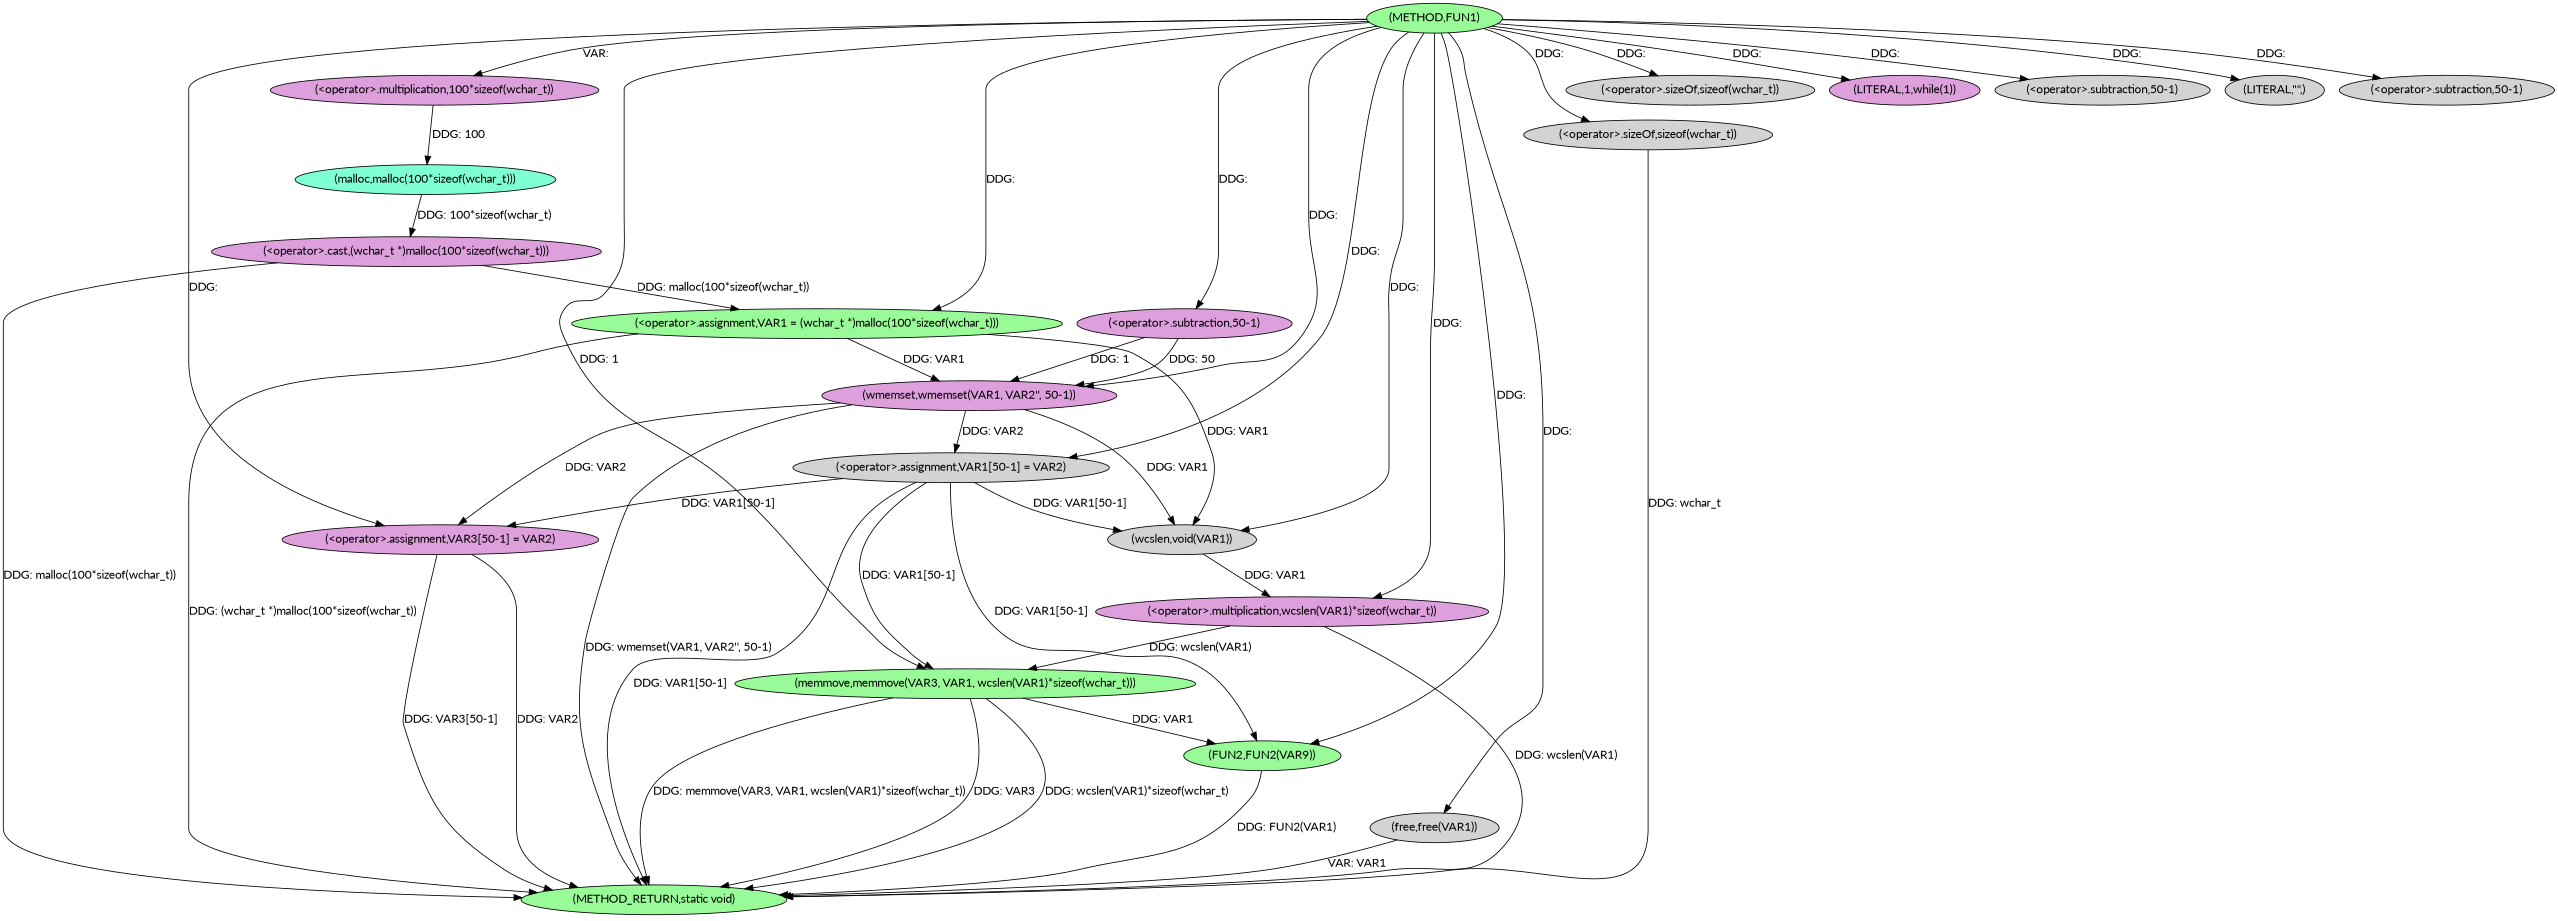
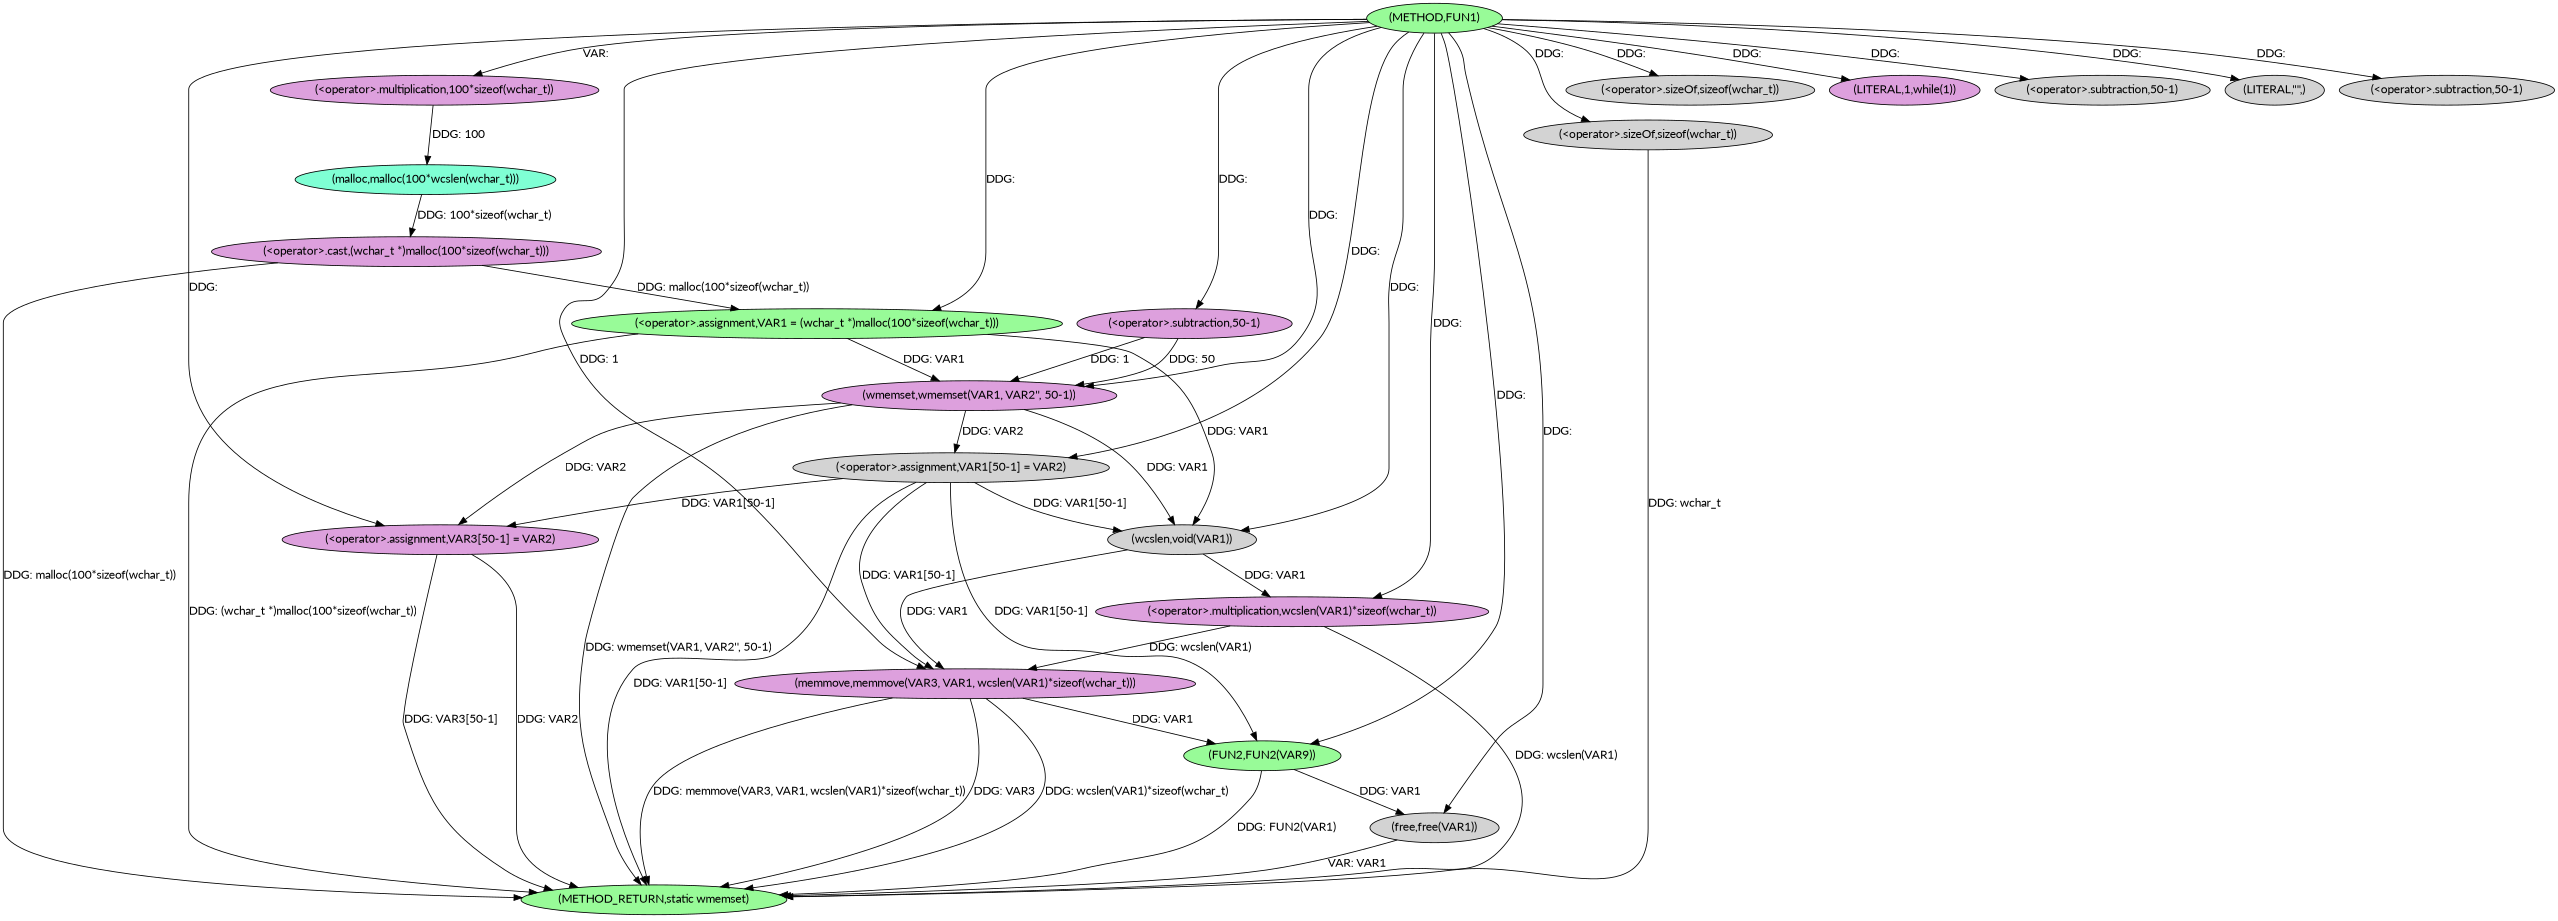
node "(malloc,malloc(100*sizeof(wchar_t)))": label "(malloc,malloc(100*sizeof(wchar_t)))" -> "(malloc,malloc(100*wcslen(wchar_t)))"
edge "(wcslen,void(VAR1))" -> "(memmove,memmove(VAR3, VAR1, wcslen(VAR1)*sizeof(wchar_t)))": added, label "DDG: VAR1"
node "(memmove,memmove(VAR3, VAR1, wcslen(VAR1)*sizeof(wchar_t)))": fillcolor palegreen -> plum
edge "(FUN2,FUN2(VAR9))" -> "(free,free(VAR1))": added, label "DDG: VAR1"
node "(METHOD_RETURN,static void)": label "(METHOD_RETURN,static void)" -> "(METHOD_RETURN,static wmemset)"
